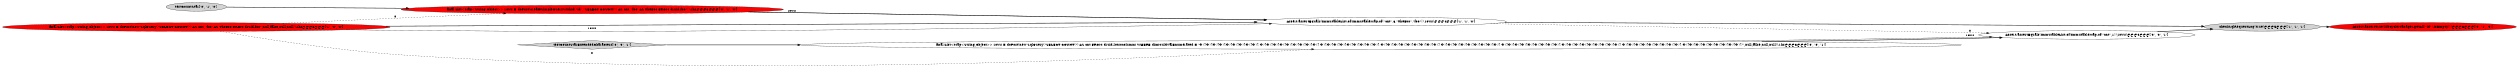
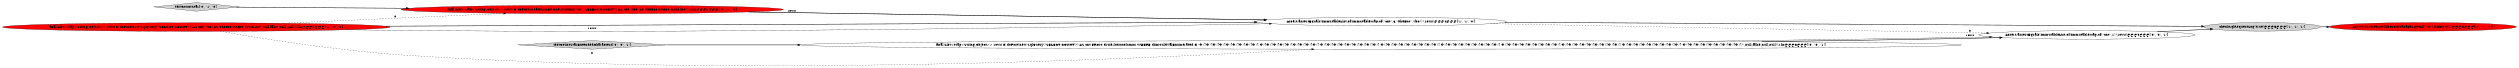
node "testCountStar['0', '1', '0']": shape ellipse -> diamond
